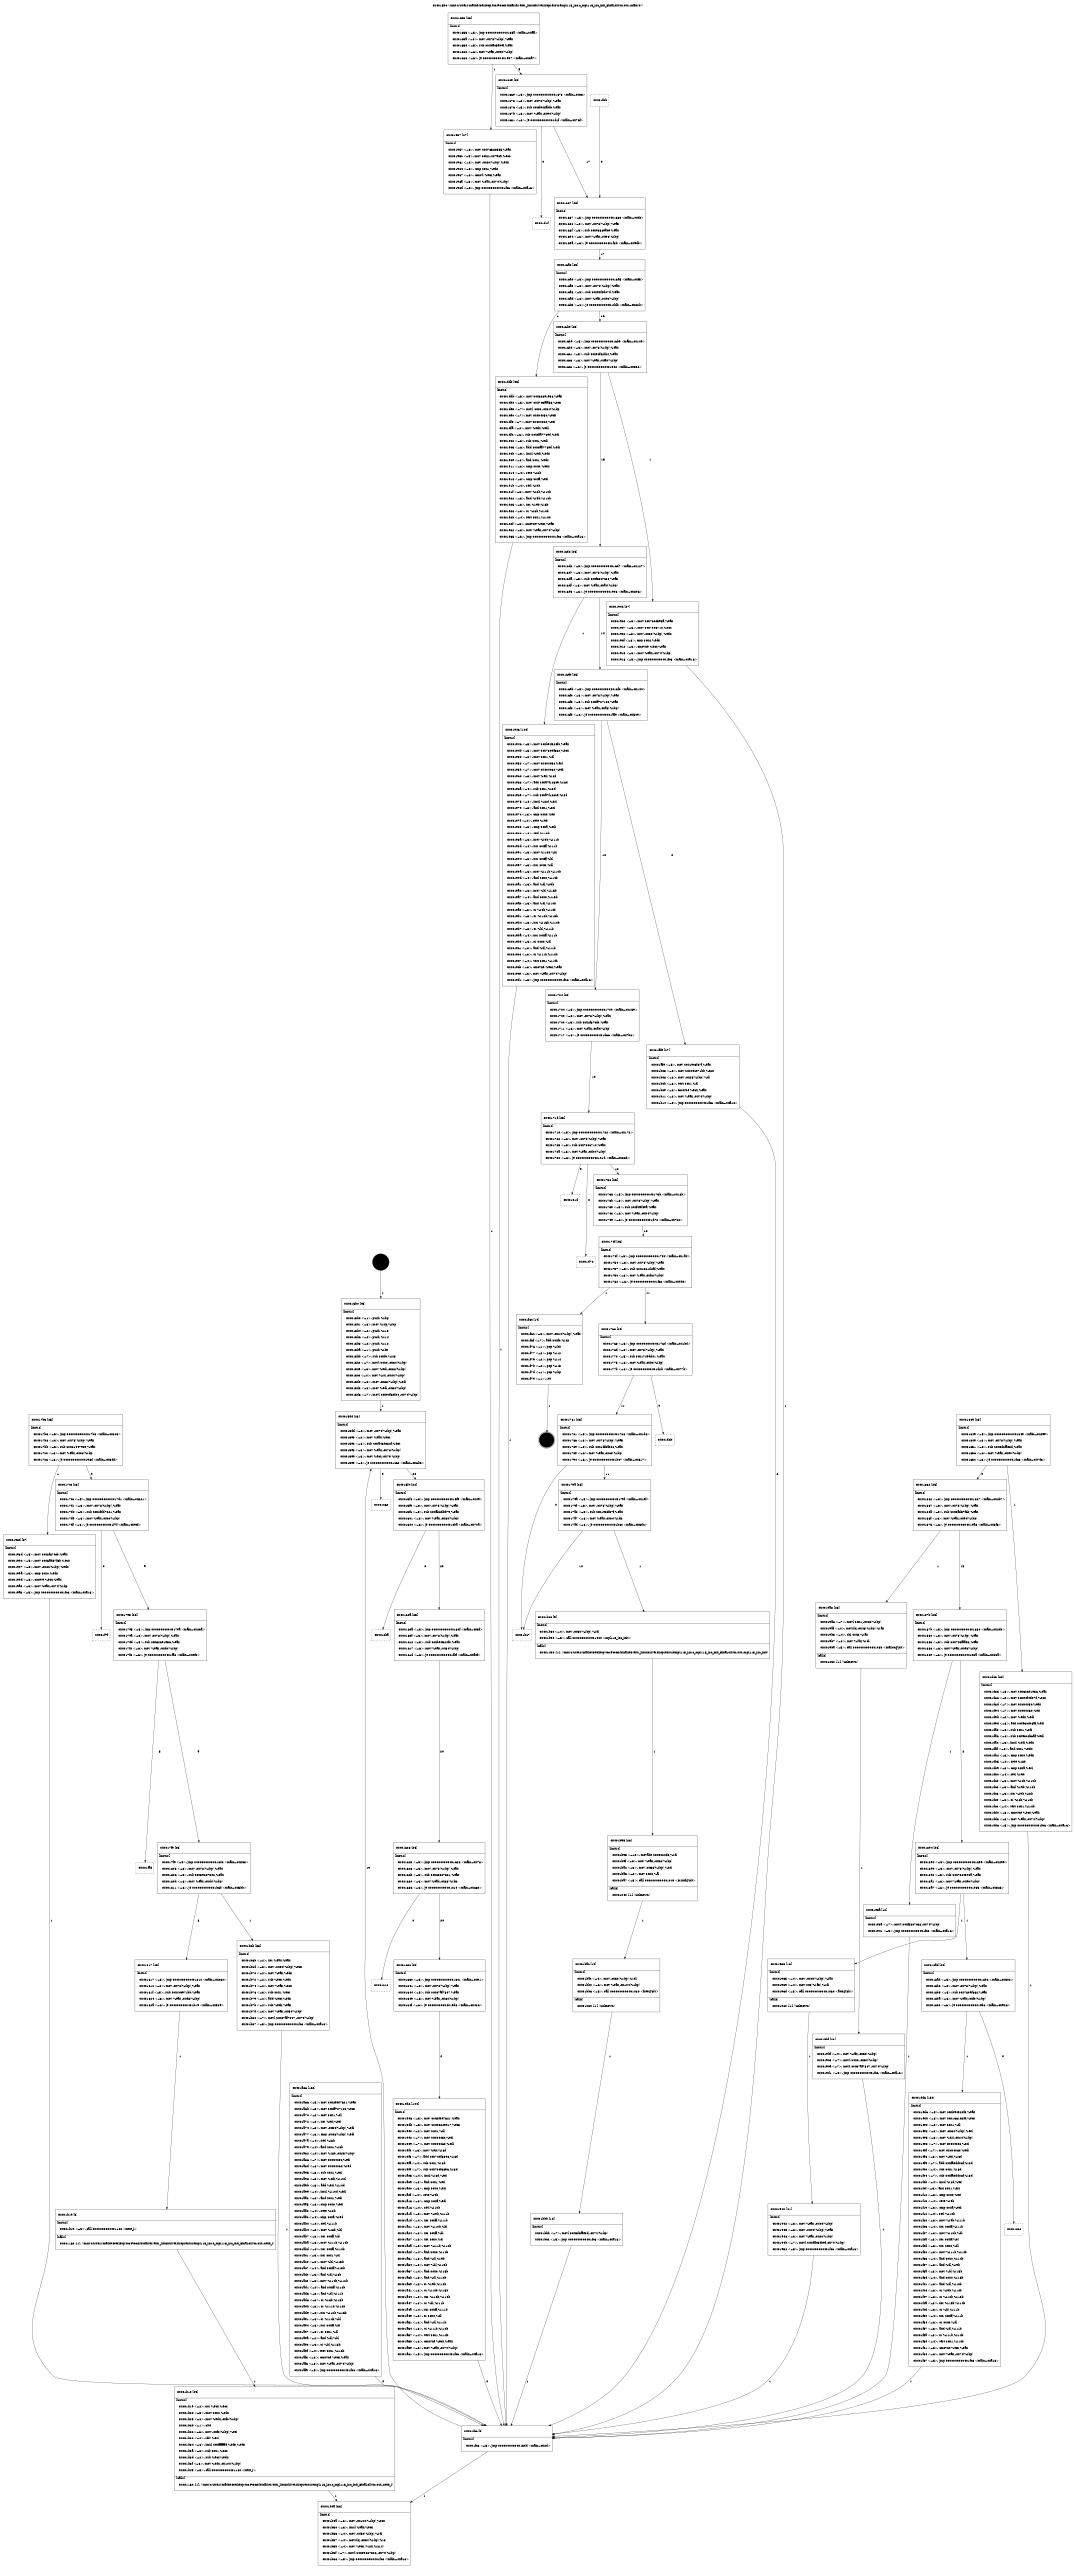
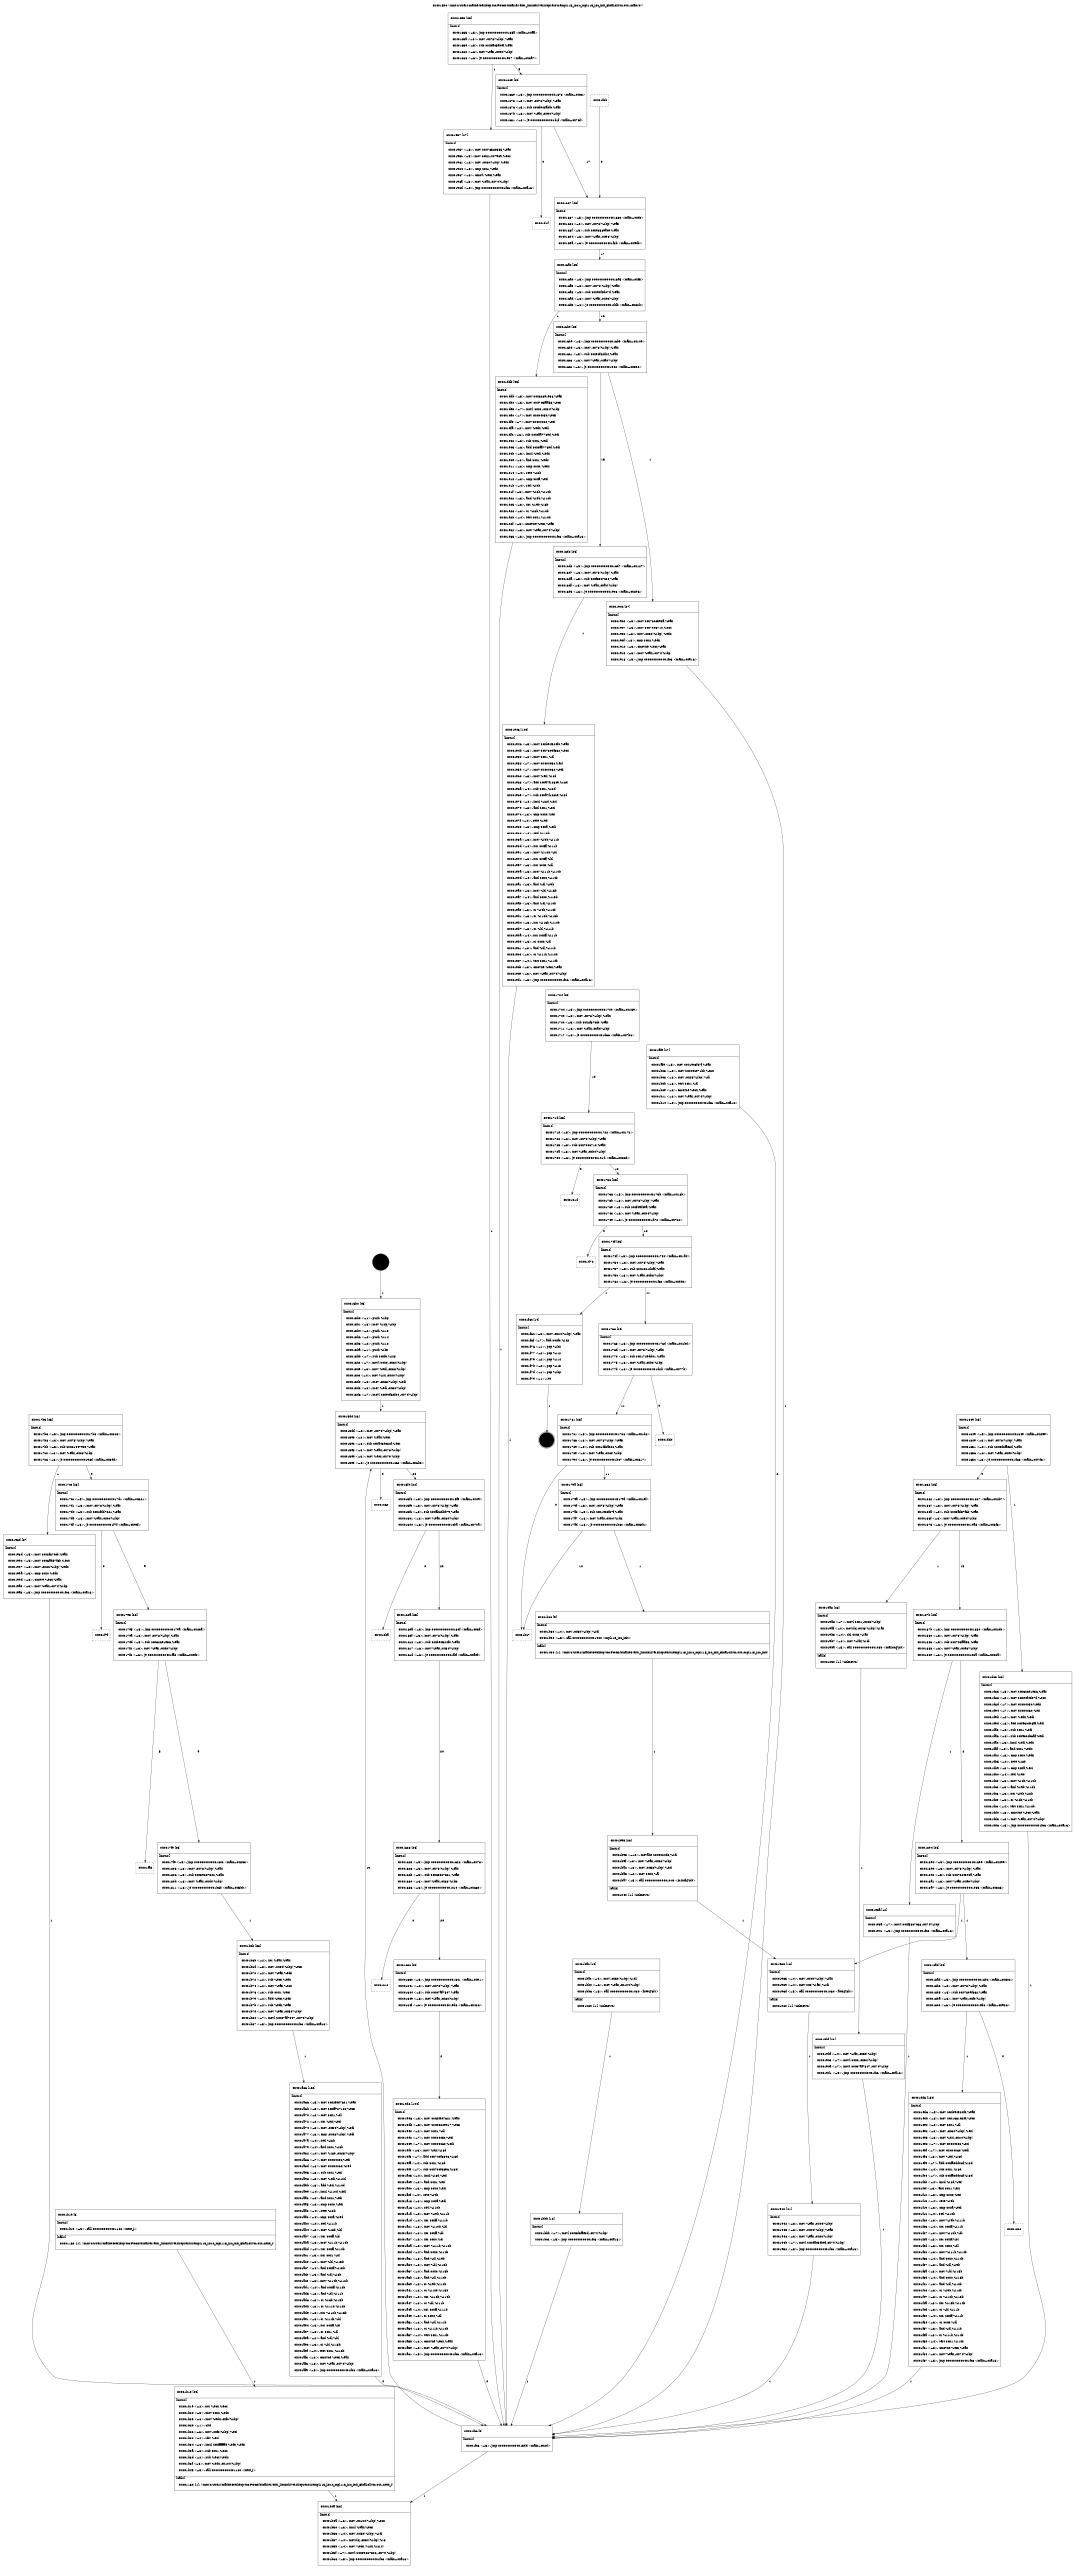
node "0x4016eb [25]": removed
edge "0x40171d [25]" -> "0x401d72": now "0x401736 [25]" -> "0x401d72"
edge "0x401b95 [23]" -> "0x401bac [15]": now "0x401b95 [23]" -> "0x401935 [13]"
node "0x401817 [25]": removed
edge "0x401b6b [33]" -> "0x401fc6 [5]": now "0x401b6b [33]" -> "0x401a66 [152]"
